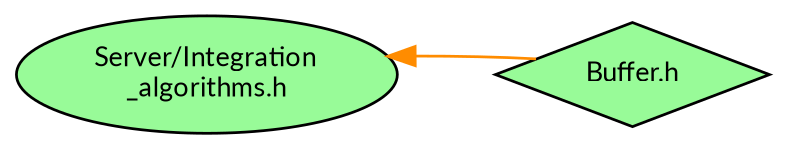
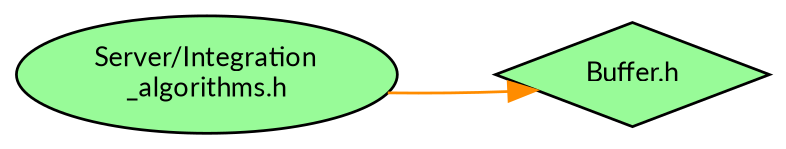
edge "Buffer.h" -> "Server/Integration _algorithms.h": reversed
